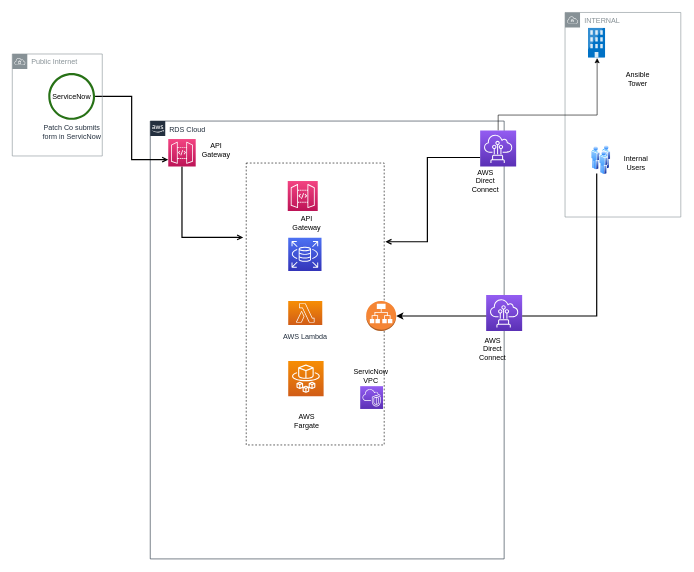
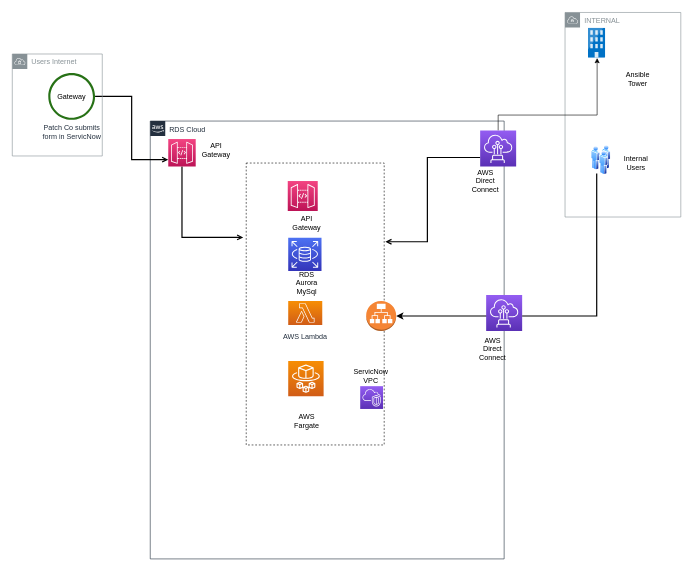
node "Public Internet": label "Public Internet" -> "Users Internet"
node "ServiceNow": label "ServiceNow" -> "Gateway"
node "RDS Aurora MySql": added
